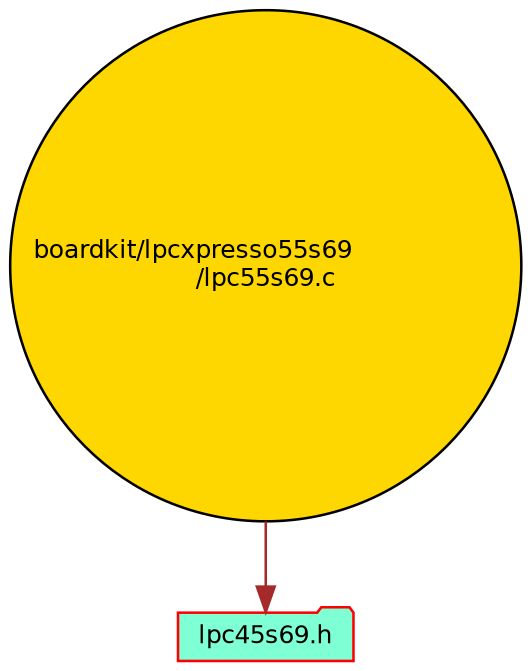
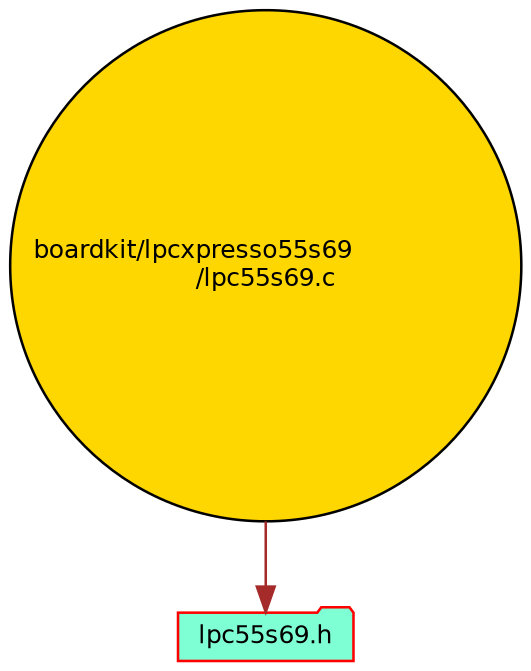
node "lpc45s69.h": label "lpc45s69.h" -> "lpc55s69.h"
